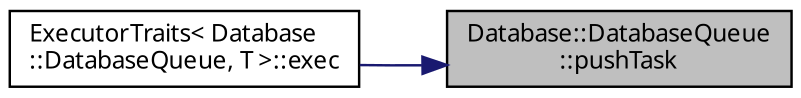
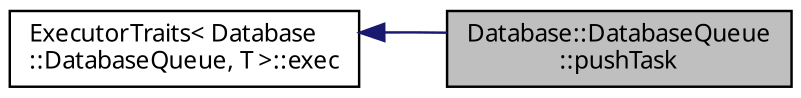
edge "ExecutorTraits< Database ::DatabaseQueue, T >::exec" -> "Database::DatabaseQueue ::pushTask": reversed
